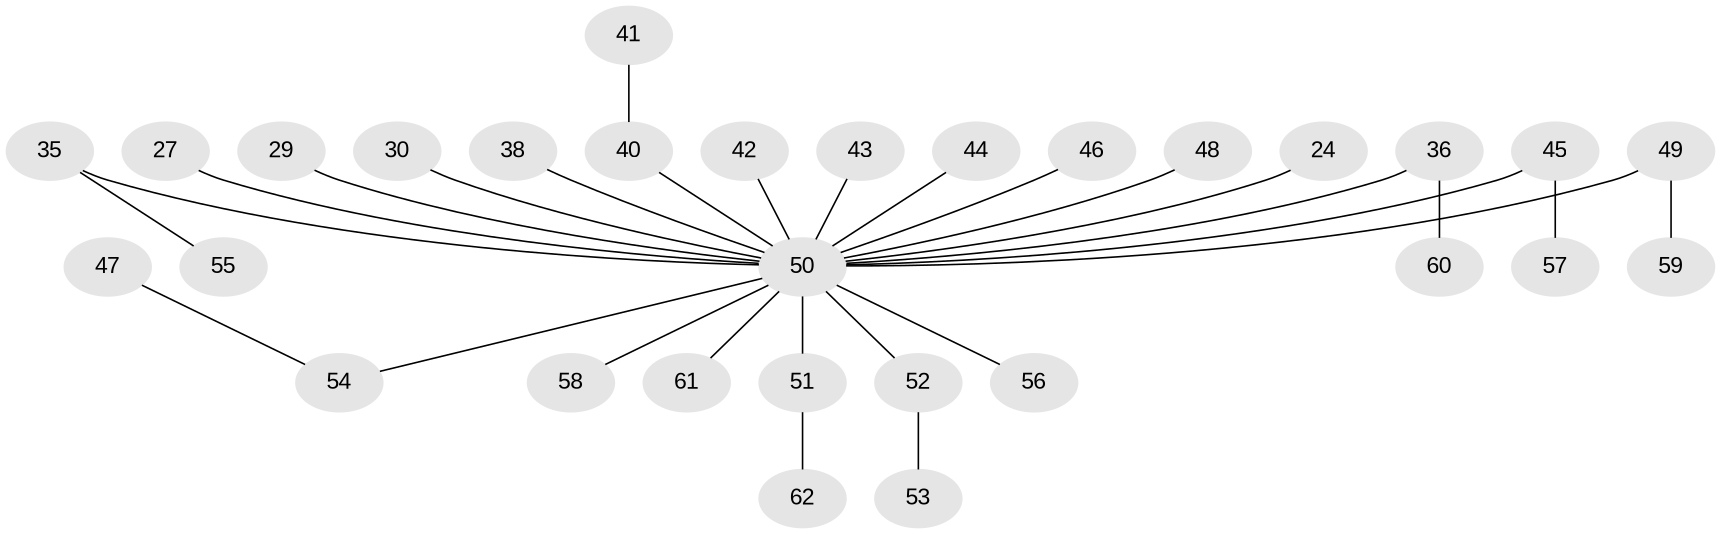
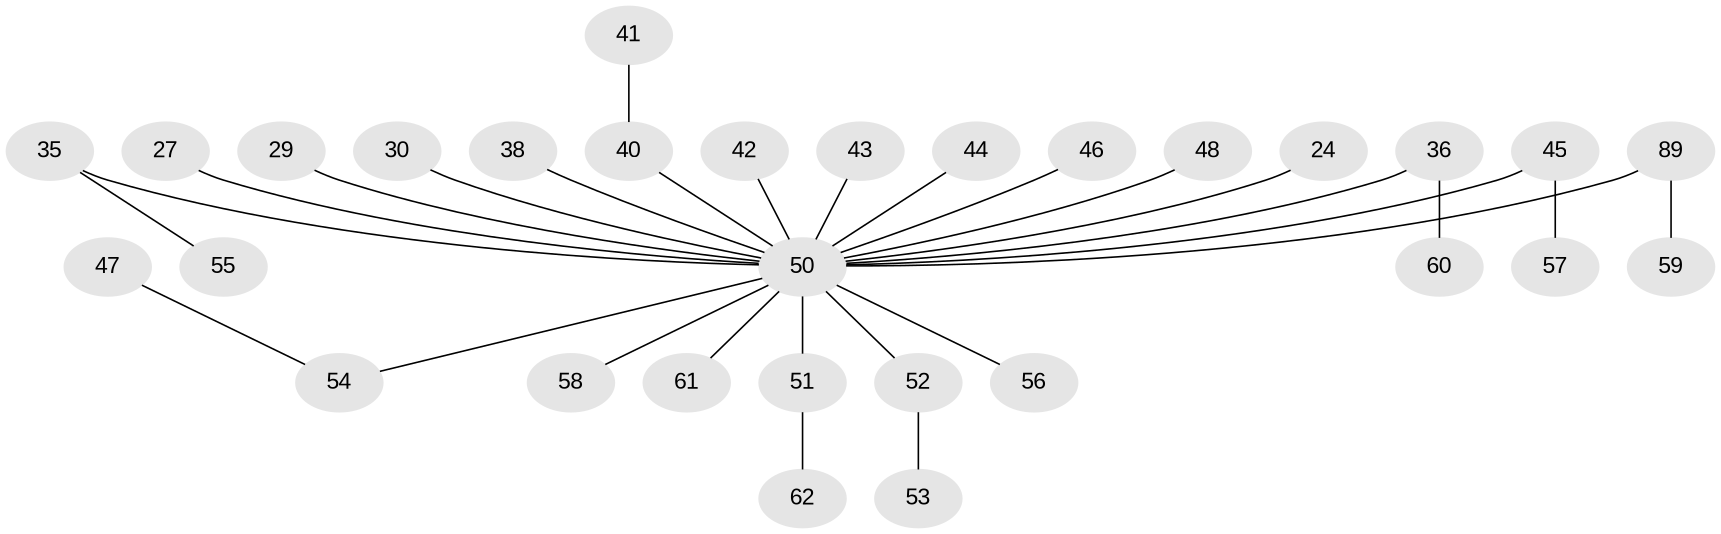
node "49": label "49" -> "89"
